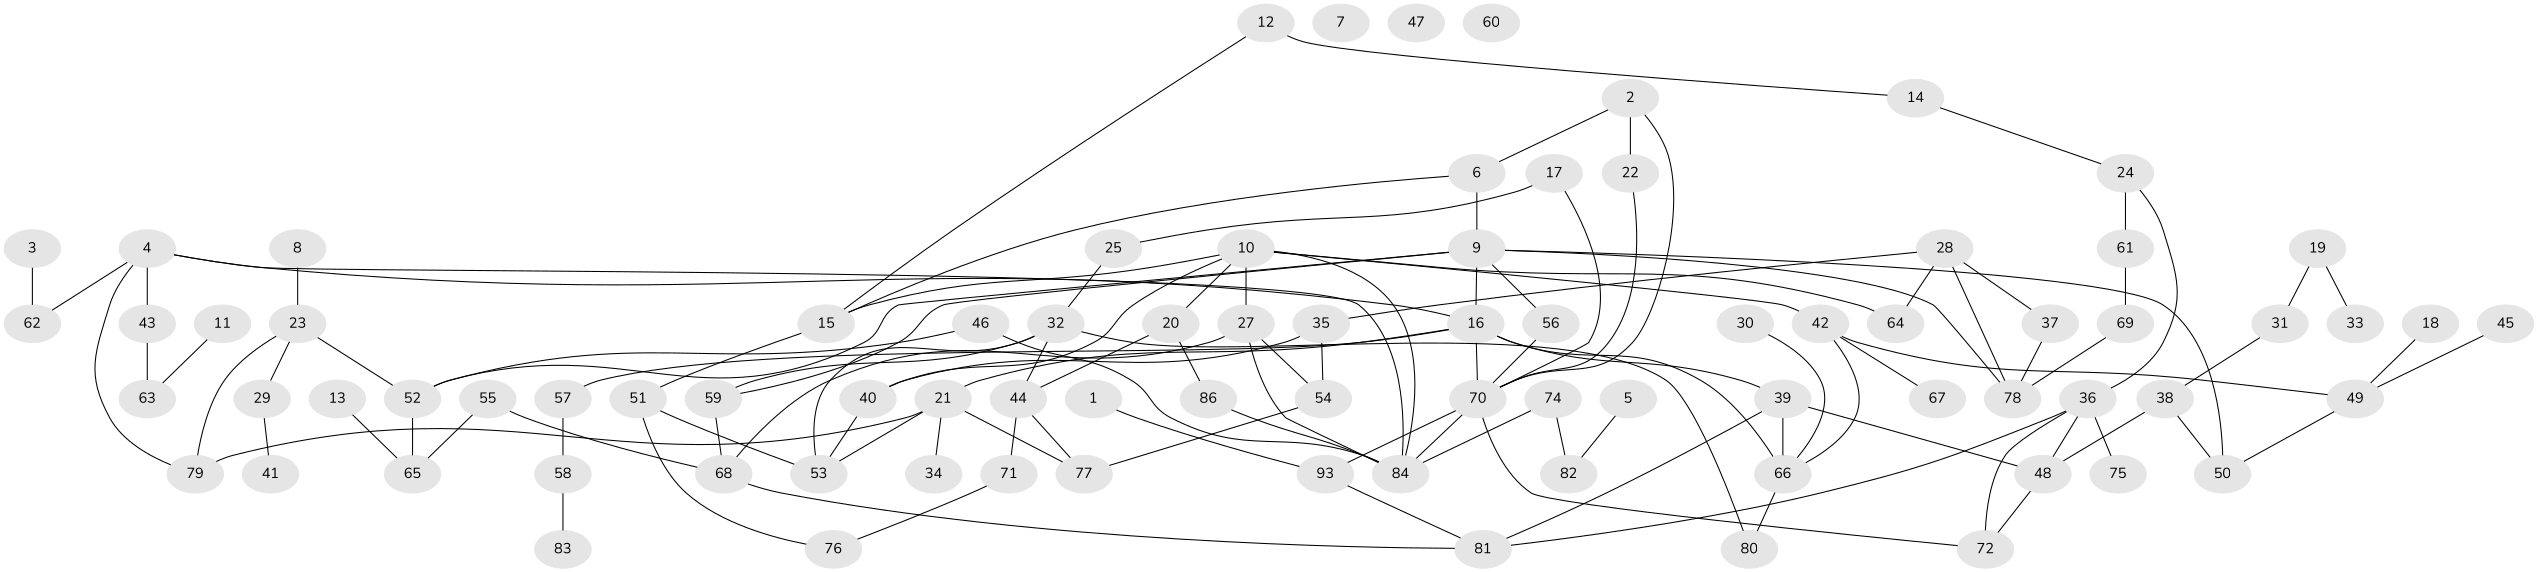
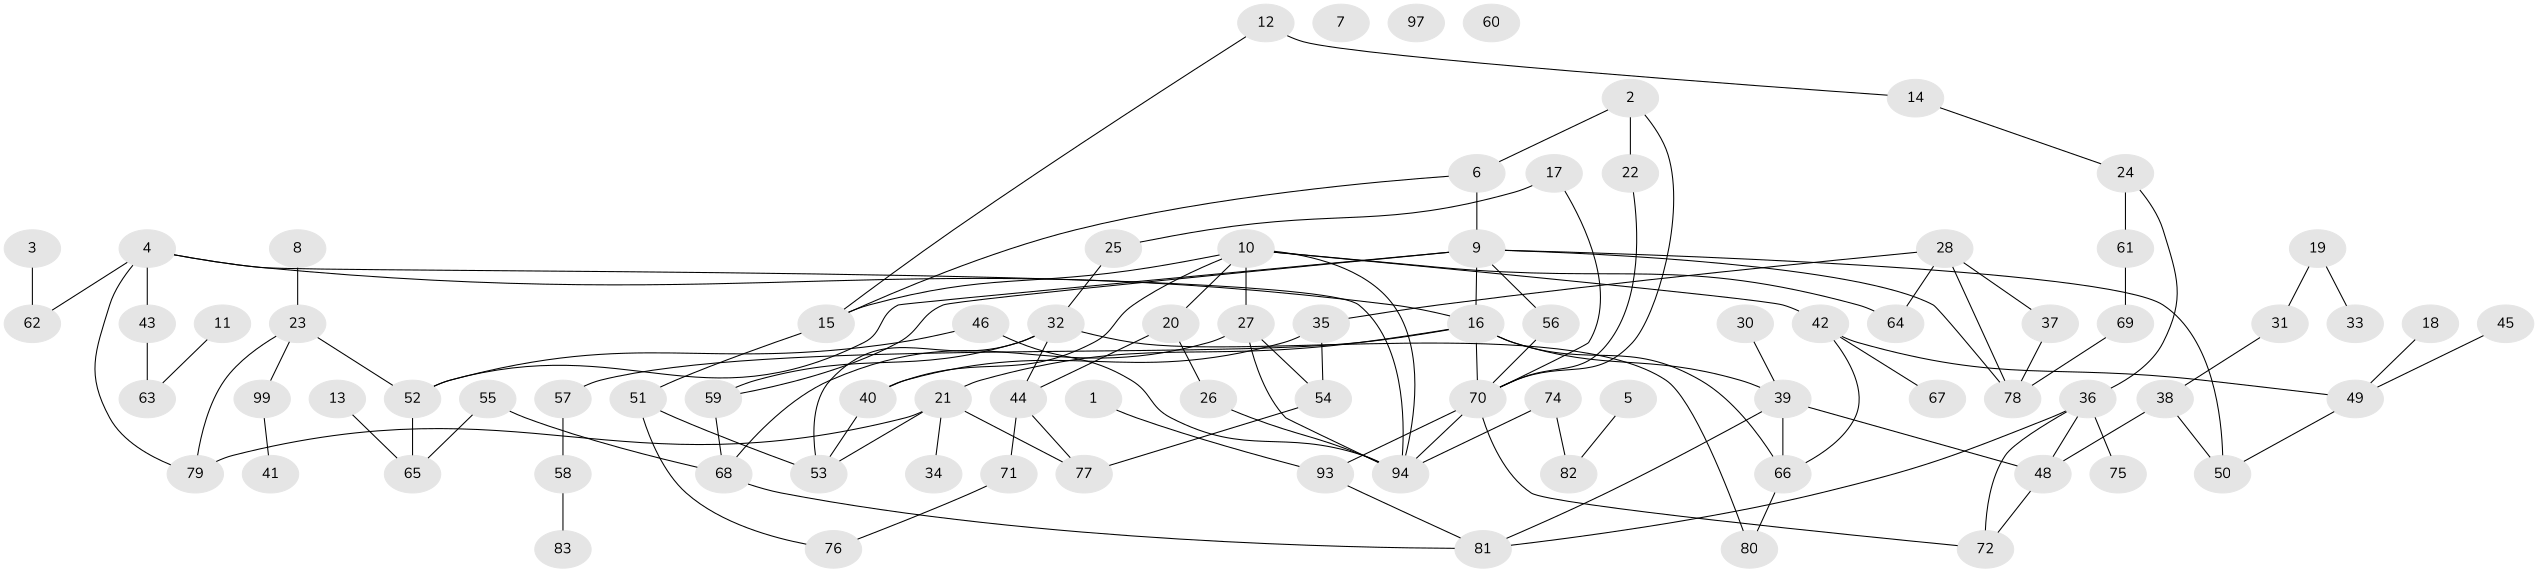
node "47": label "47" -> "97"
edge "30" -- "66": now "30" -- "39"
node "29": label "29" -> "99"
node "86": label "86" -> "26"
node "84": label "84" -> "94"
